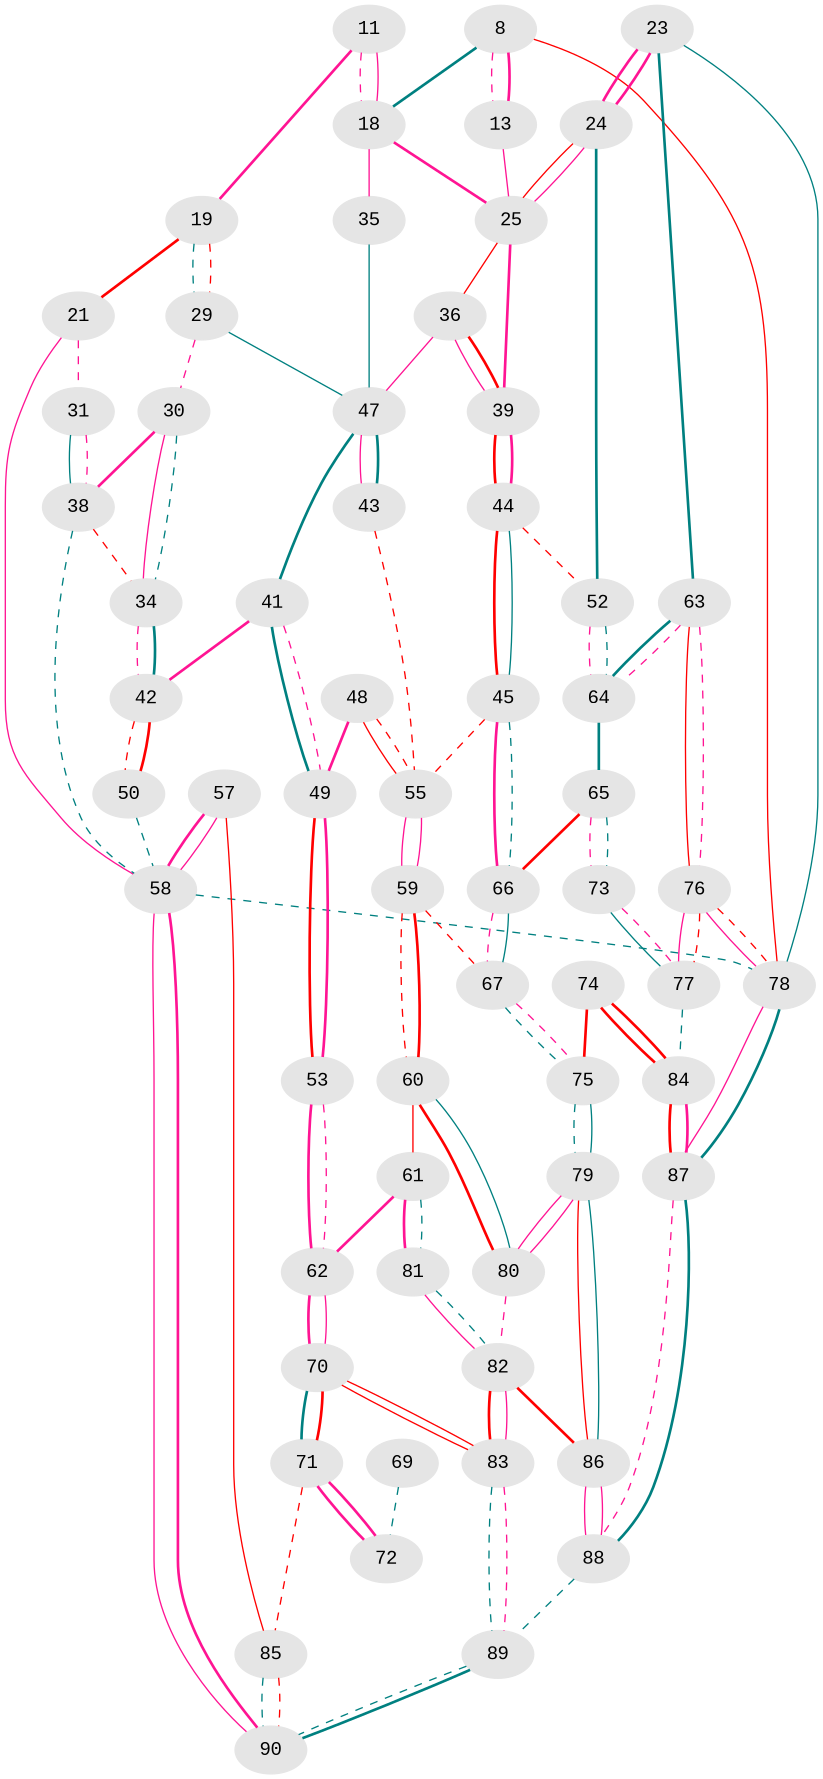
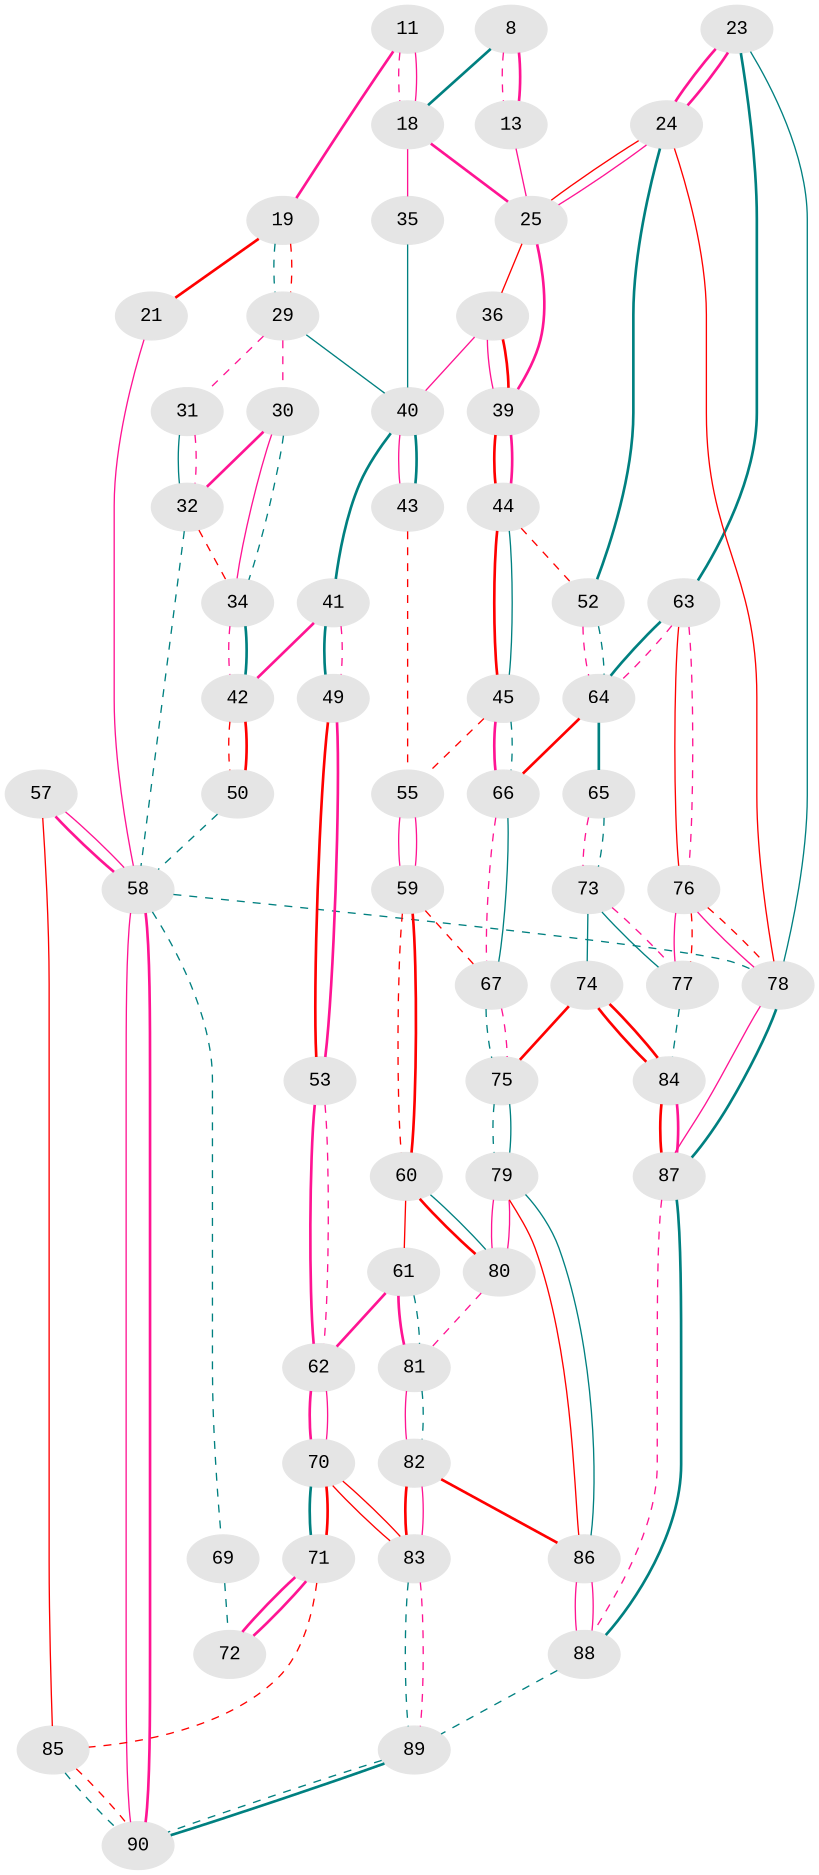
edge "21" -- "31": now "29" -- "31"
node "47": label "47" -> "40"
edge "8" -- "78": now "24" -- "78"
node "38": label "38" -> "32"
node "48": removed
edge "65" -- "66": now "64" -- "66"
edge "73" -- "74": added
edge "58" -- "69": added
edge "80" -- "82": now "80" -- "81"
